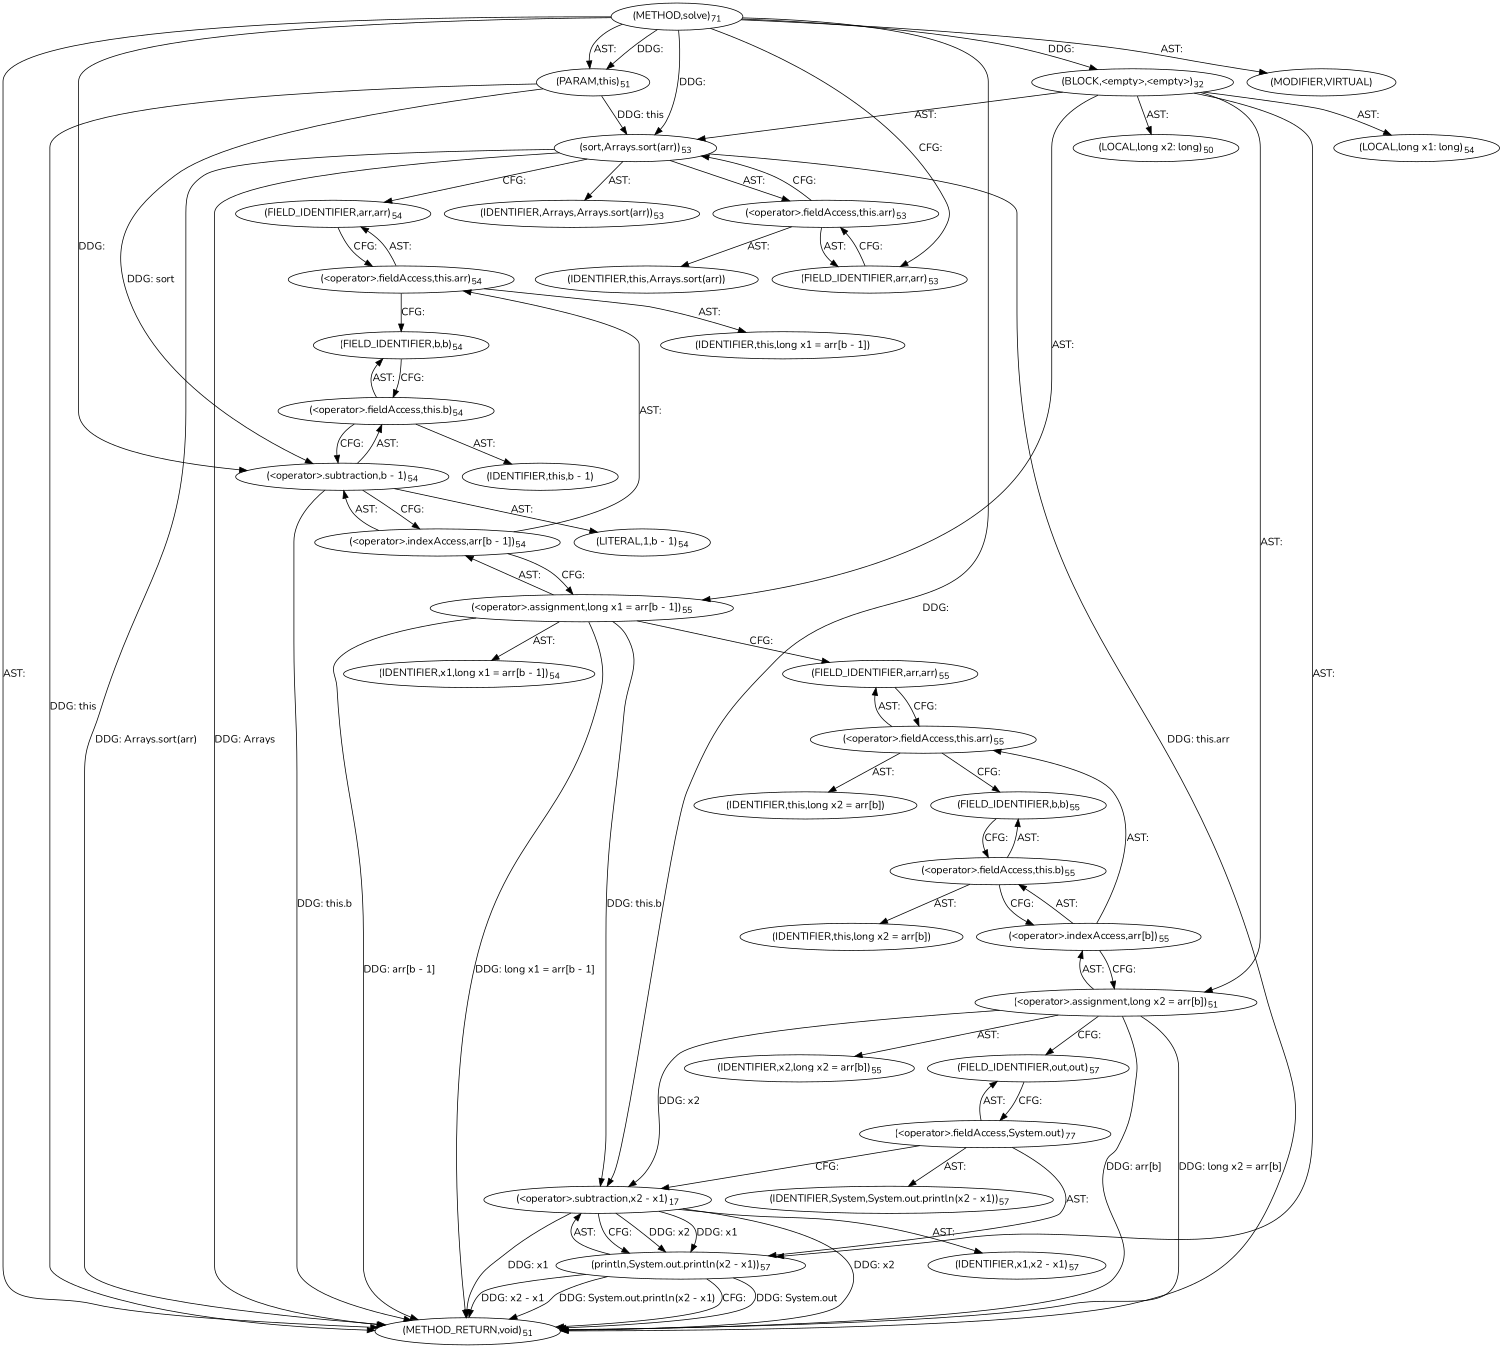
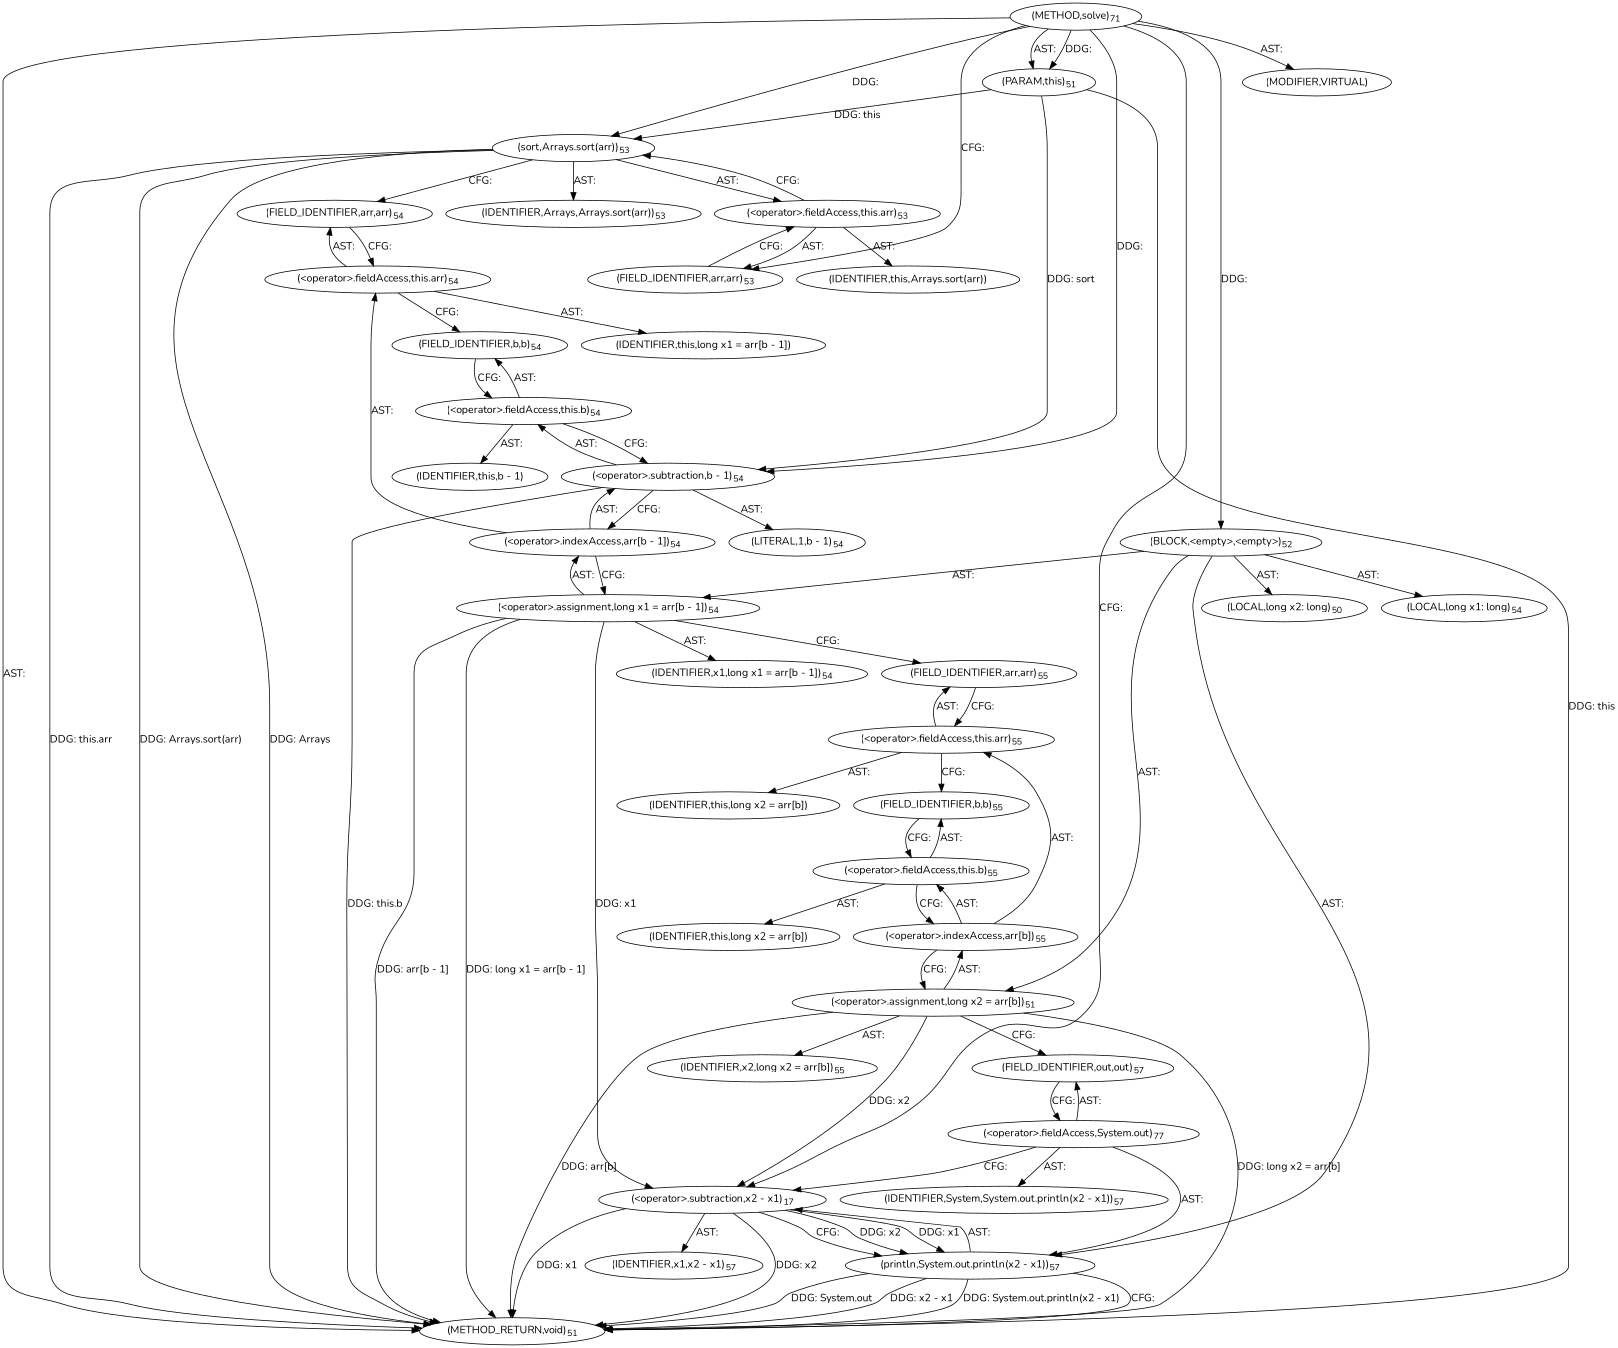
node "(BLOCK,<empty>,<empty>)": text "32" -> "52"
edge "(BLOCK,<empty>,<empty>)" -> "(sort,Arrays.sort(arr))": removed, label "AST:"
node "(<operator>.assignment,long x1 = arr[b - 1])": text "55" -> "54"
edge "(METHOD,solve)" -> "(<operator>.subtraction,x2 - x1)": label "DDG: " -> "CFG: "
edge "(<operator>.assignment,long x1 = arr[b - 1])" -> "(<operator>.subtraction,x2 - x1)": label "DDG: this.b" -> "DDG: x1"
